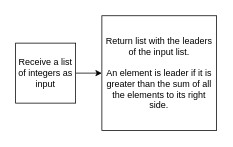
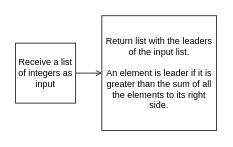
edge "Receive a list of integers as input" -> "Return list with the leaders of the input list. An element is leader if it is greater than the sum of all the elements to its right side.": arrowhead classic -> open
